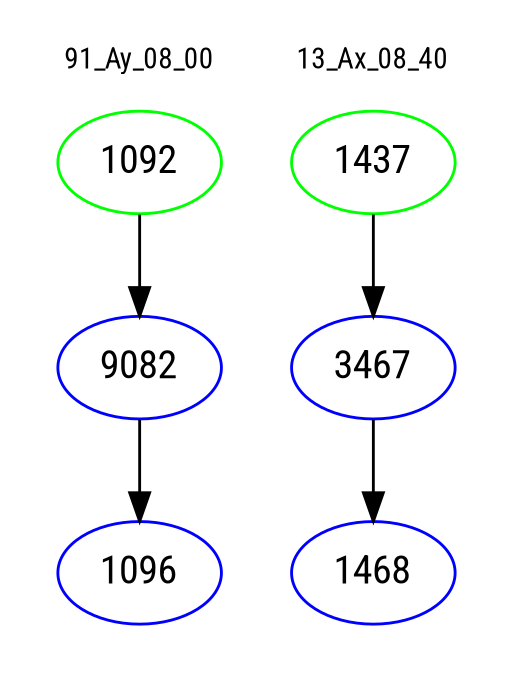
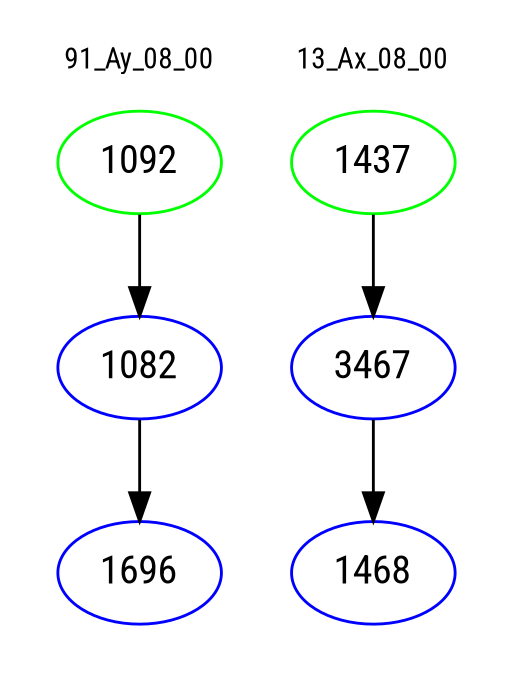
cluster "13_Ax_08_40": label "13_Ax_08_40" -> "13_Ax_08_00"
node "9082": label "9082" -> "1082"
node "1096": label "1096" -> "1696"
